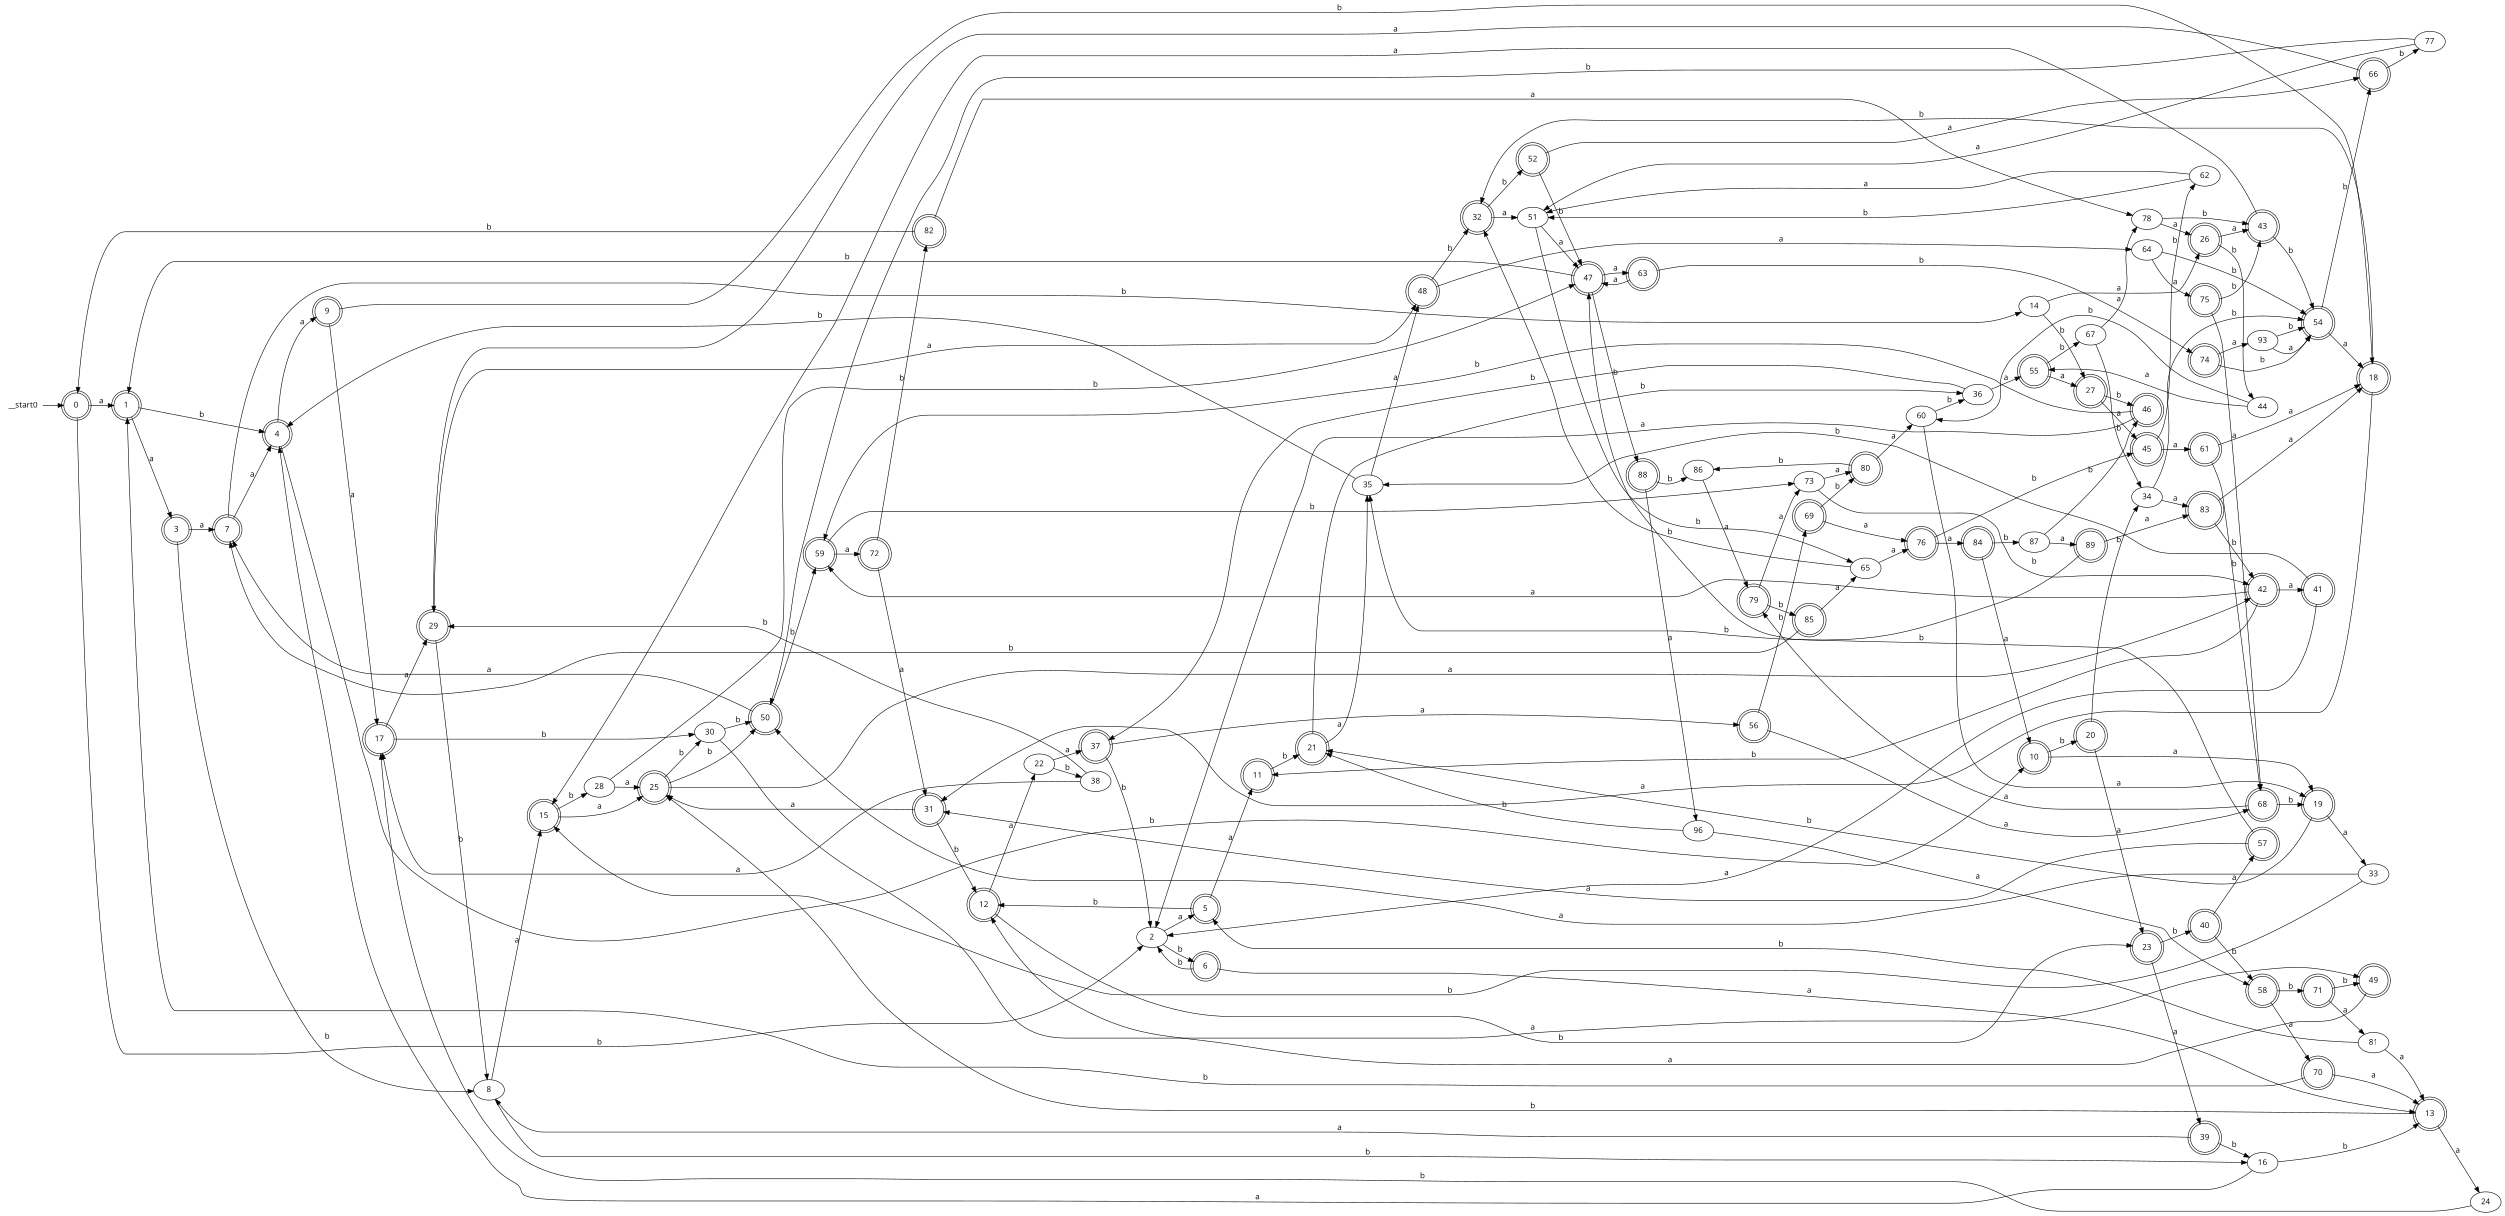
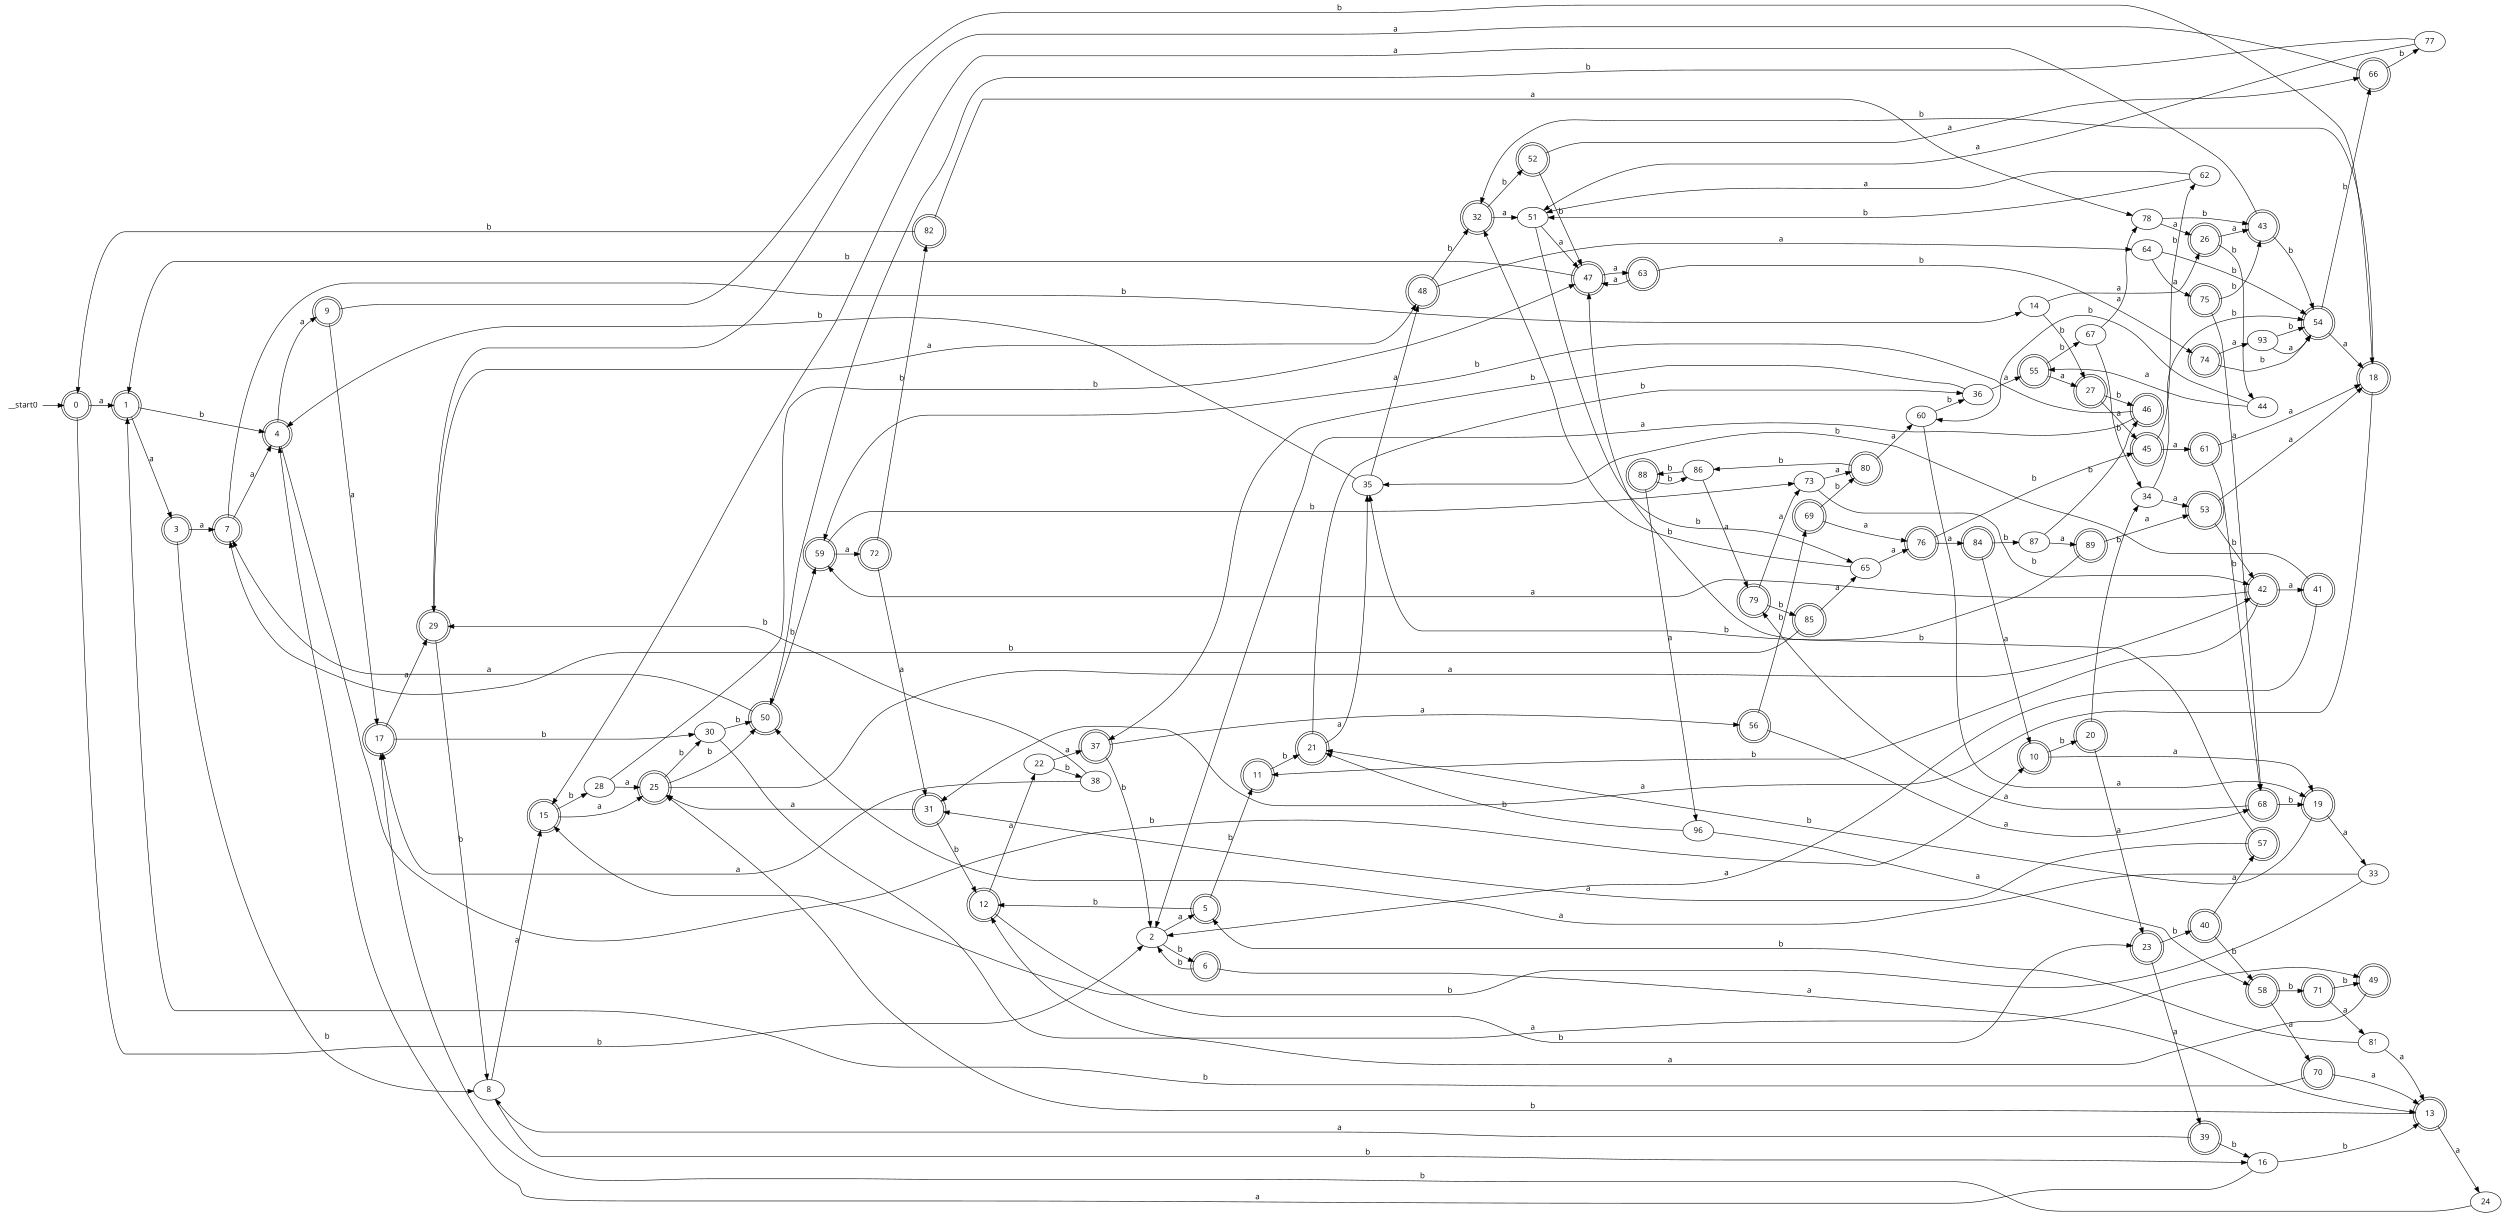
edge "47" -> "88": now "86" -> "88"
node "83": label "83" -> "53"
edge "5" -> "11": label "a" -> "b"
